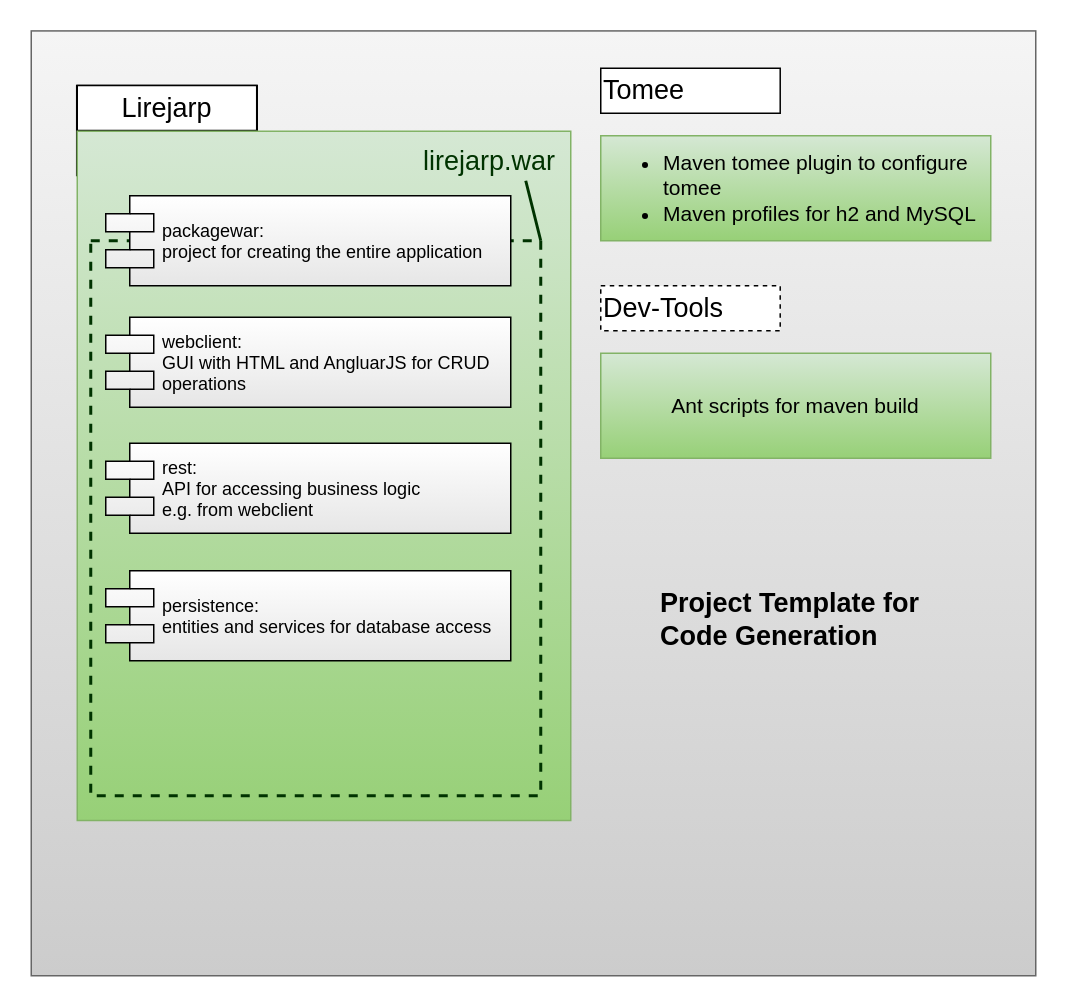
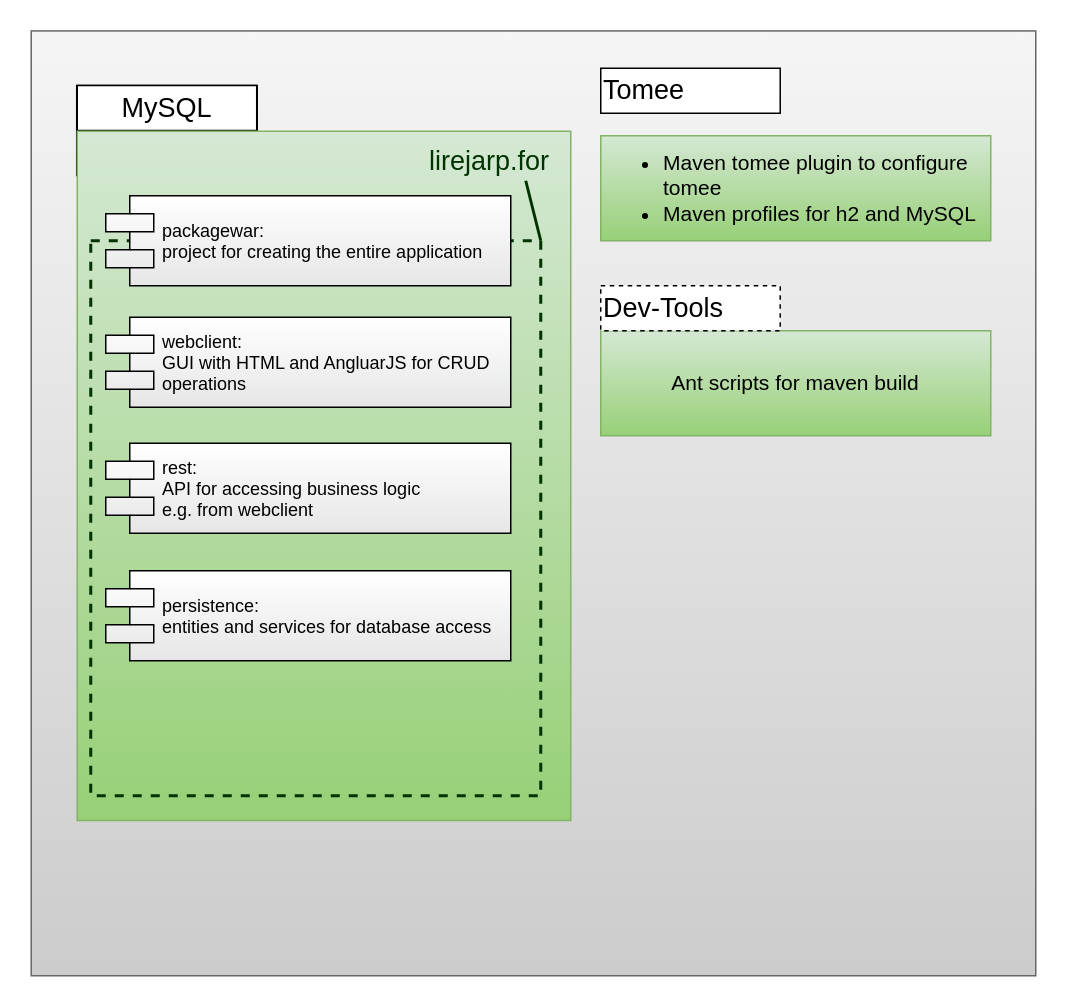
node "Lirejarp": label "Lirejarp" -> "MySQL"
node "lirejarp.war": label "lirejarp.war" -> "lirejarp.for"
node "Ant scripts for maven build": moved (796, 406) -> (796, 383)
node "Project Template for Code Generation": removed
